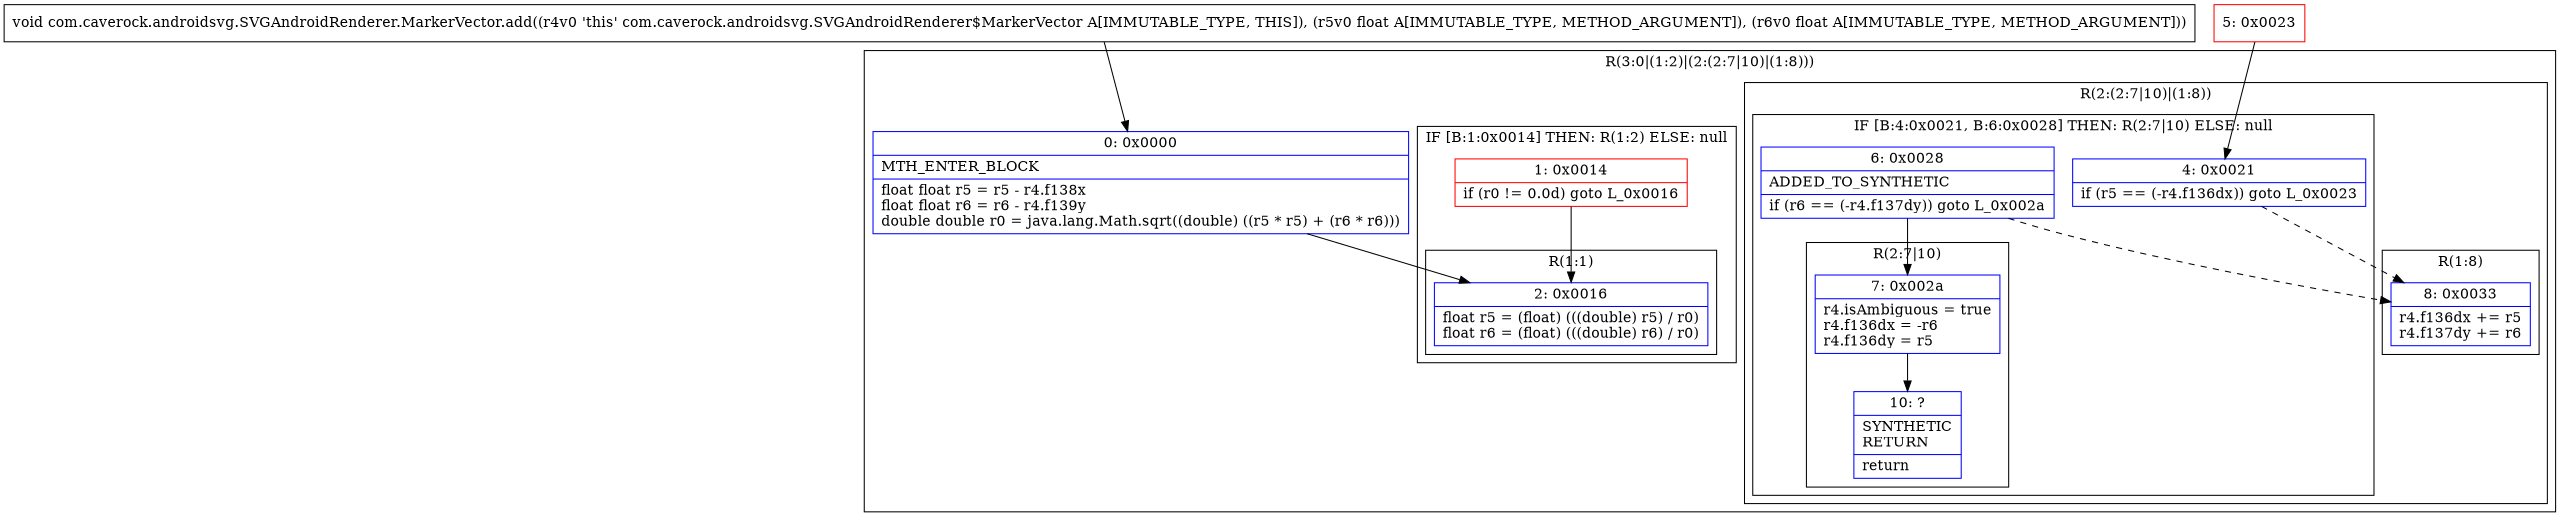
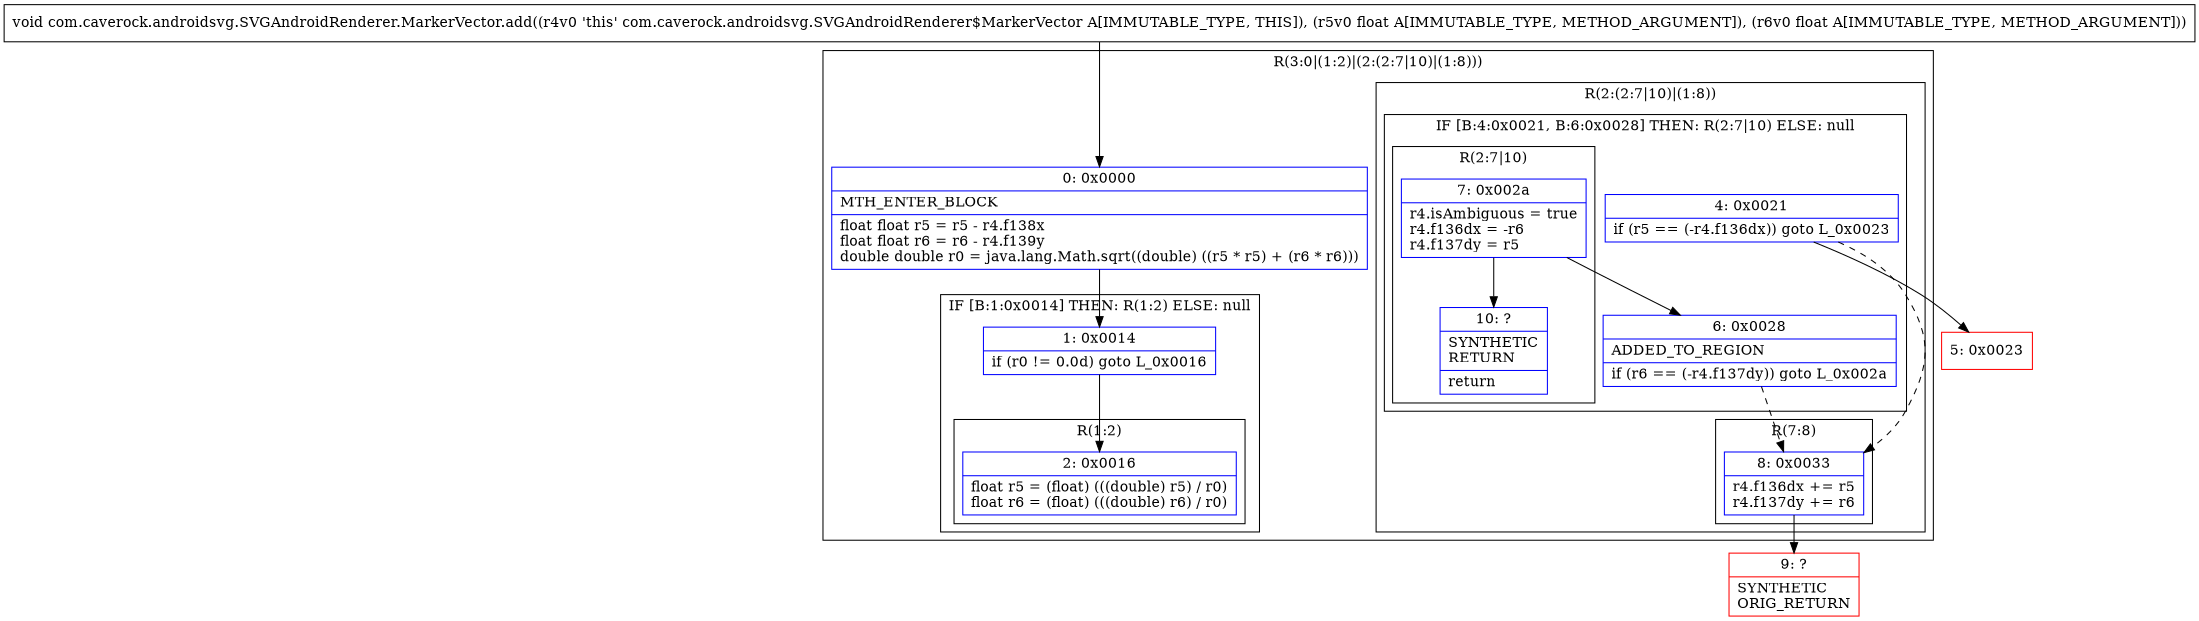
edge "5: 0x0023" -> "4: 0x0021": reversed
node "6: 0x0028": text "ADDED_TO_SYNTHETIC" -> "ADDED_TO_REGION"
node "1: 0x0014": color red -> blue
edge "6: 0x0028" -> "7: 0x002a": reversed
edge "0: 0x0000" -> "2: 0x0016": now "0: 0x0000" -> "1: 0x0014"
cluster "R(1:1)": label "R(1:1)" -> "R(1:2)"
cluster "R(1:8)": label "R(1:8)" -> "R(7:8)"
node "7: 0x002a": text "r4.f136dy = r5" -> "r4.f137dy = r5"
node "9: ?": added
